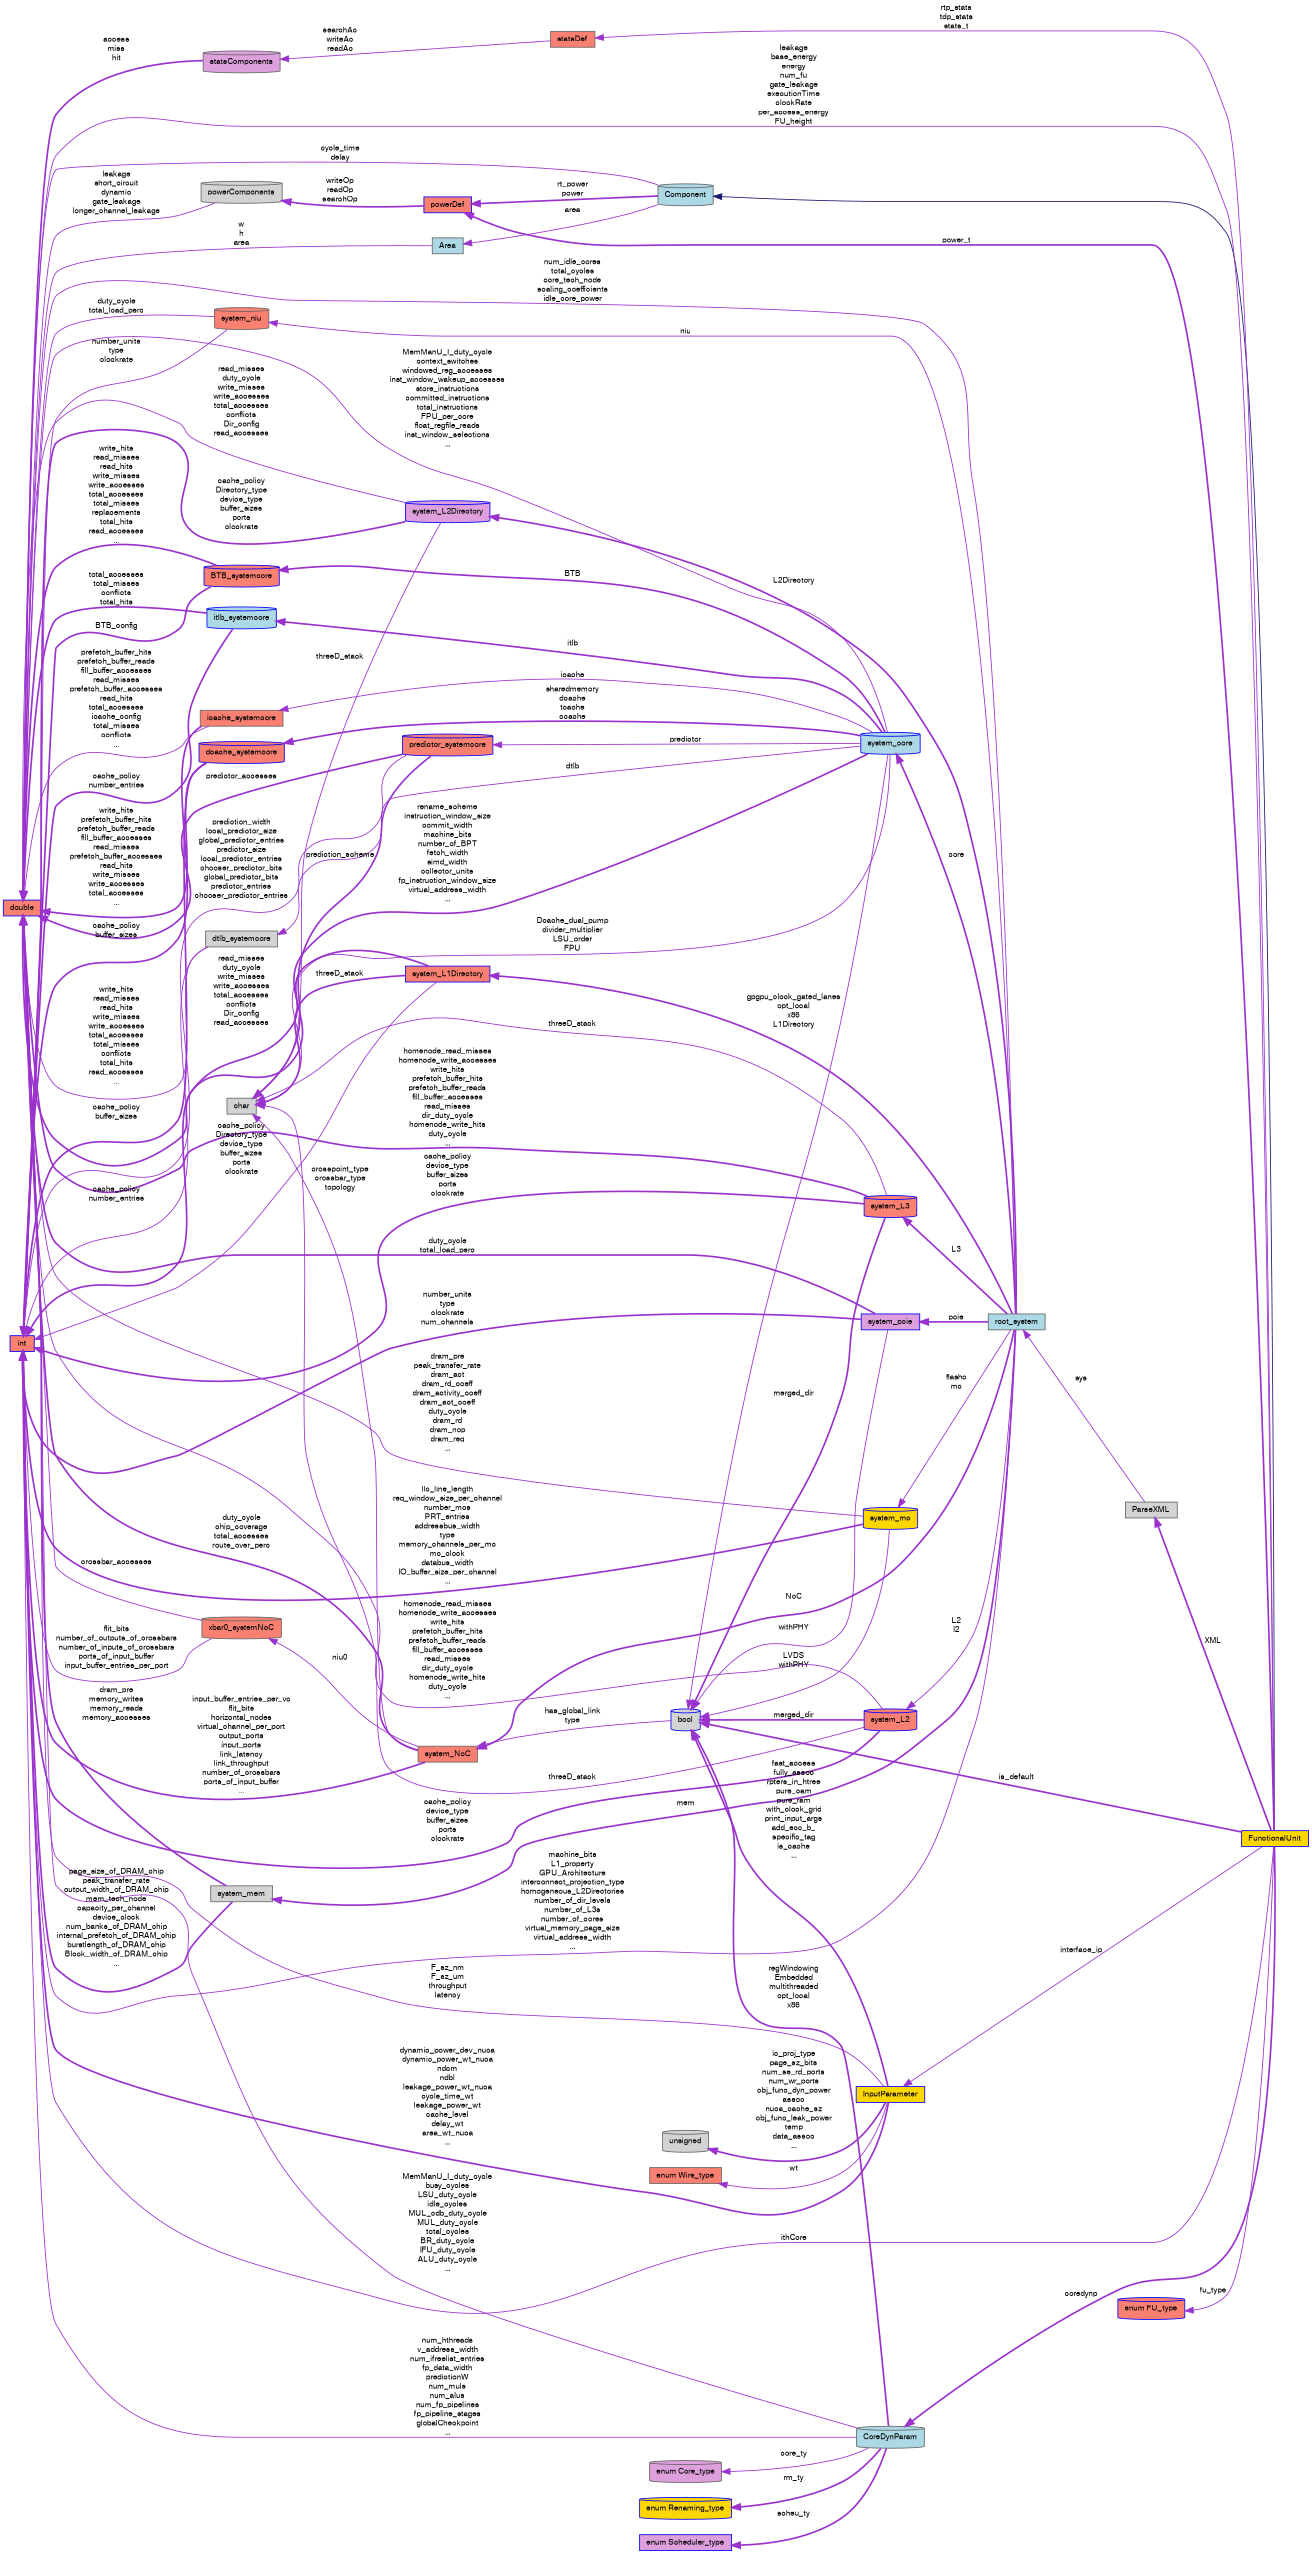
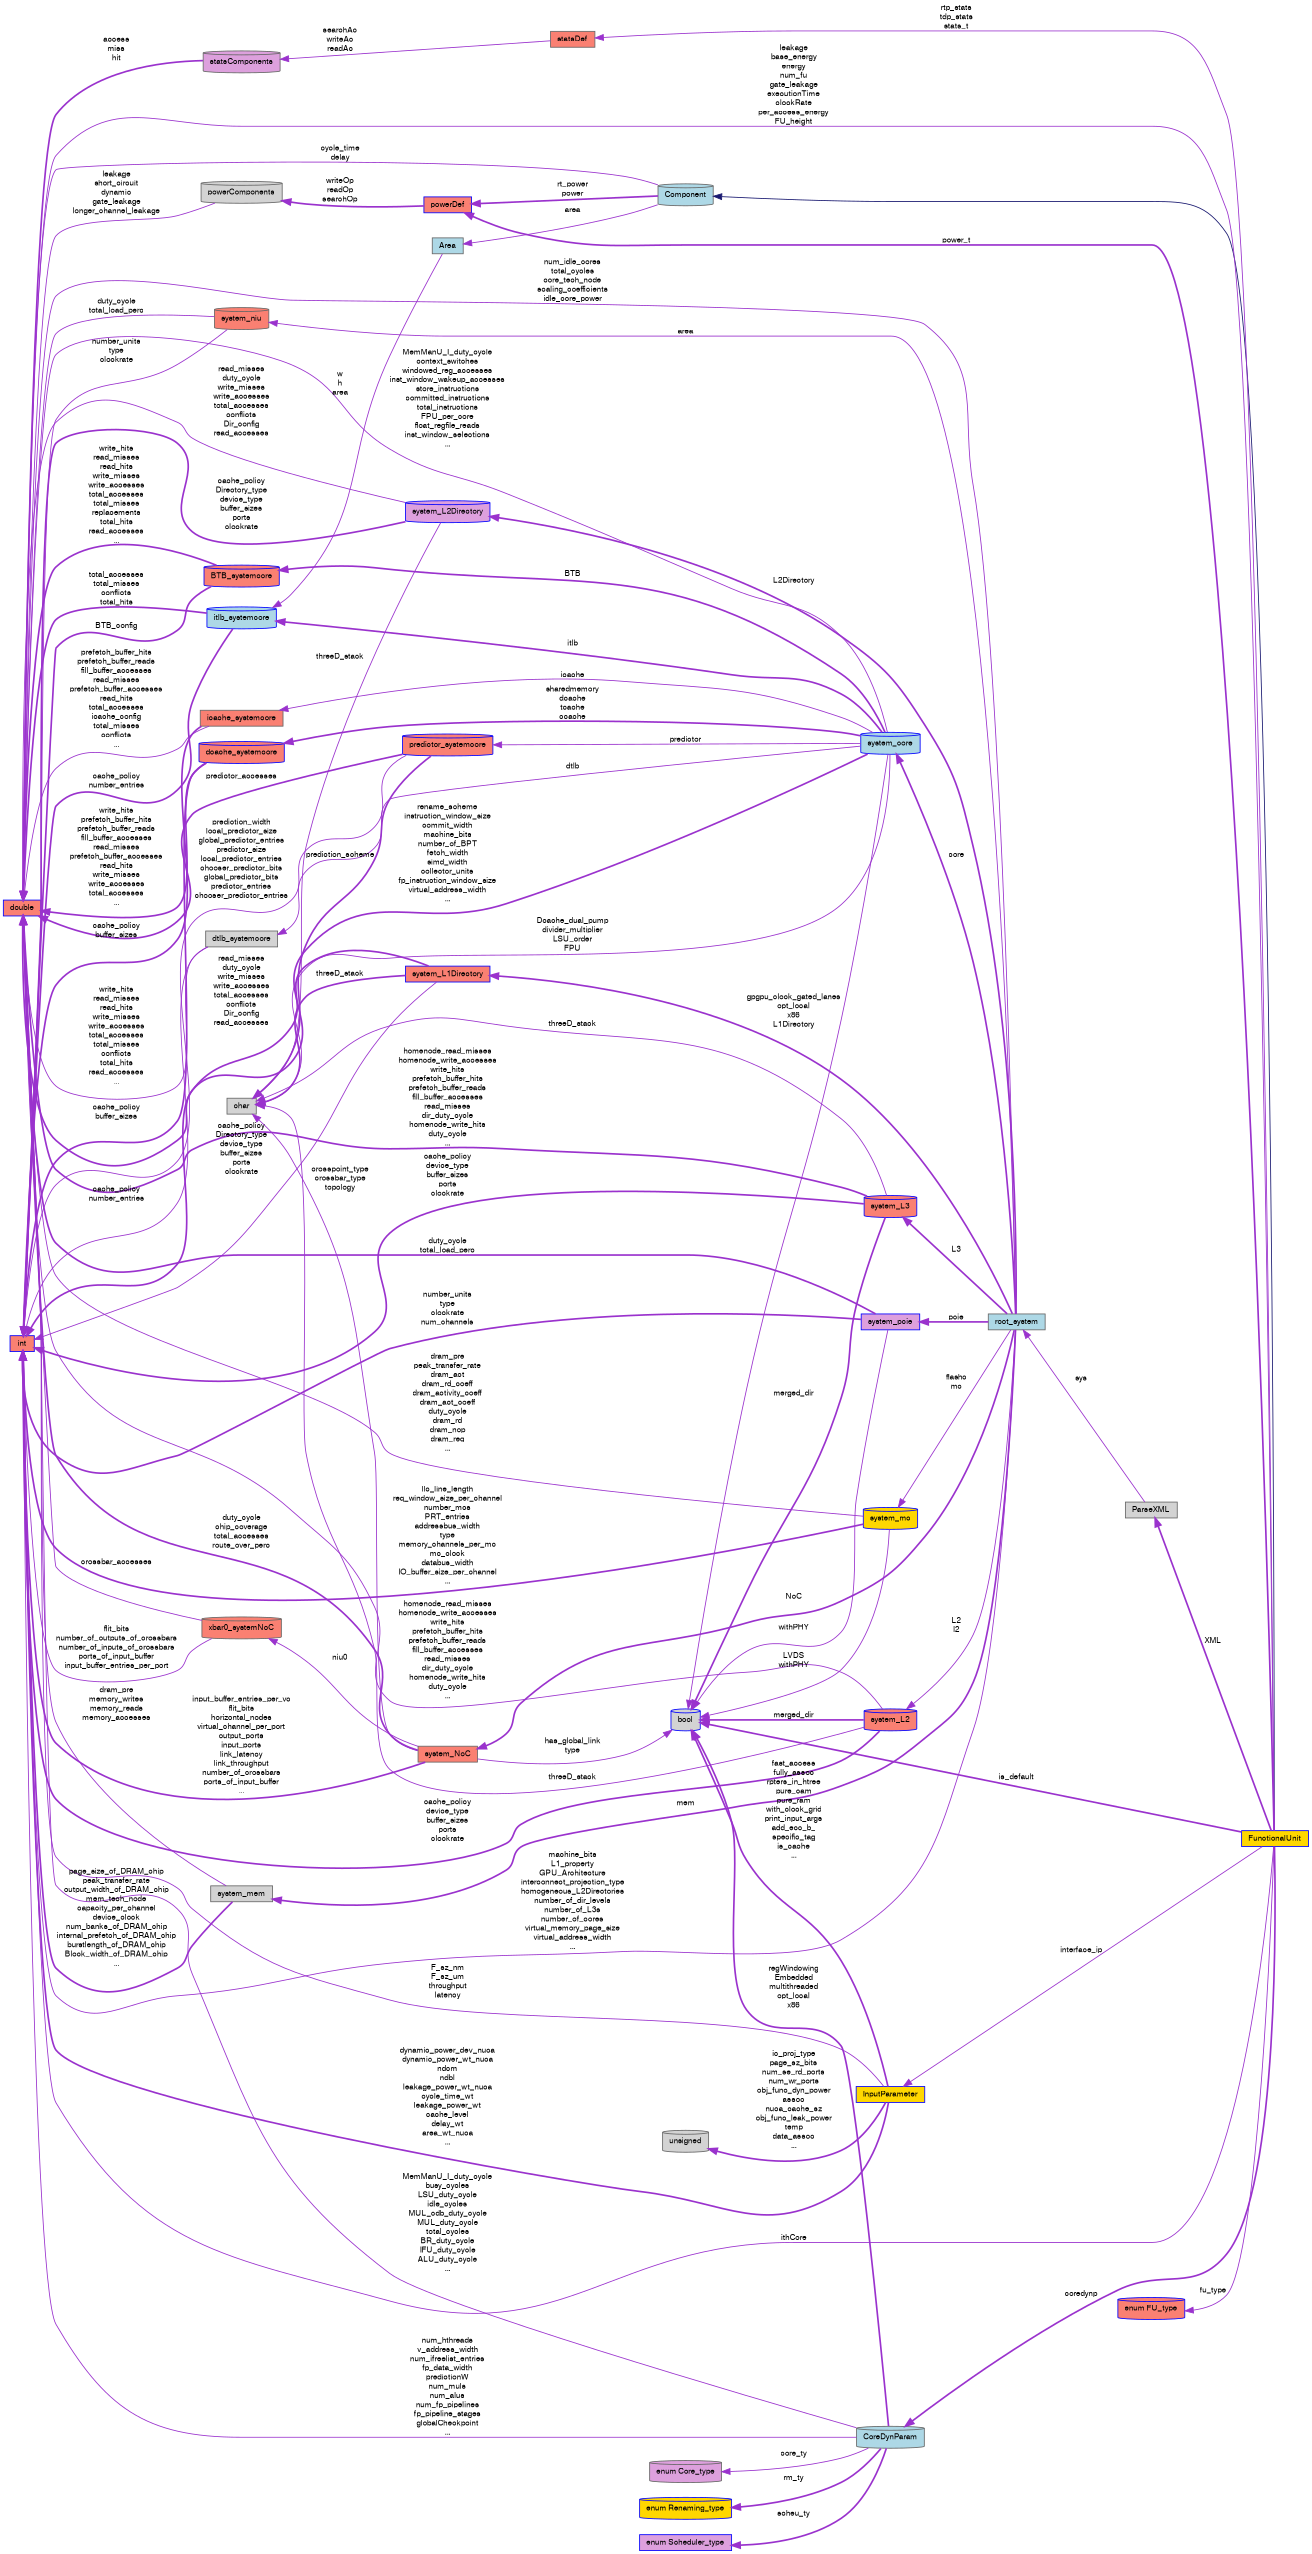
edge "Area" -> "double": now "Area" -> "itlb_systemcore"
edge "root_system" -> "system_niu": label "niu" -> "area"
edge "system_mem" -> "double": style bold -> solid
edge "bool" -> "system_NoC": reversed
node "enum Wire_type": removed
